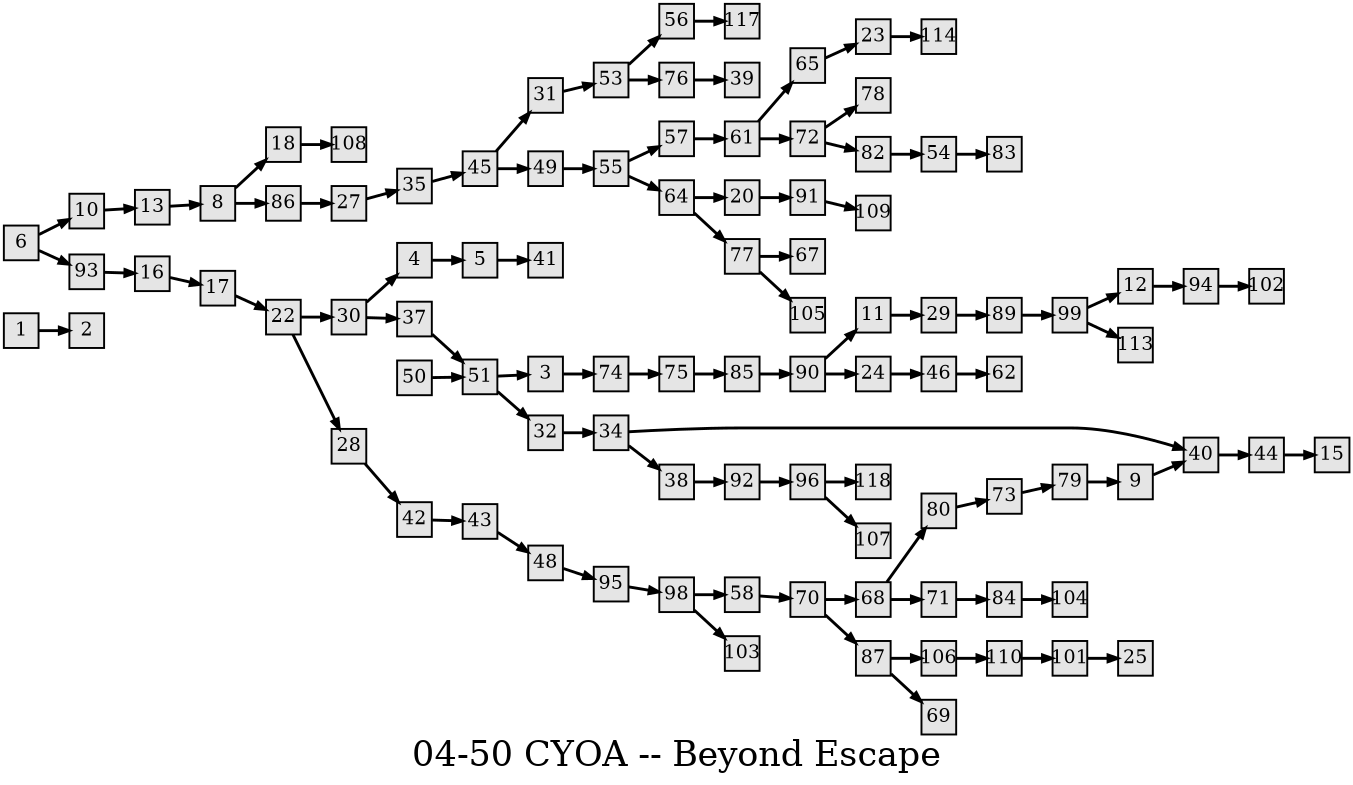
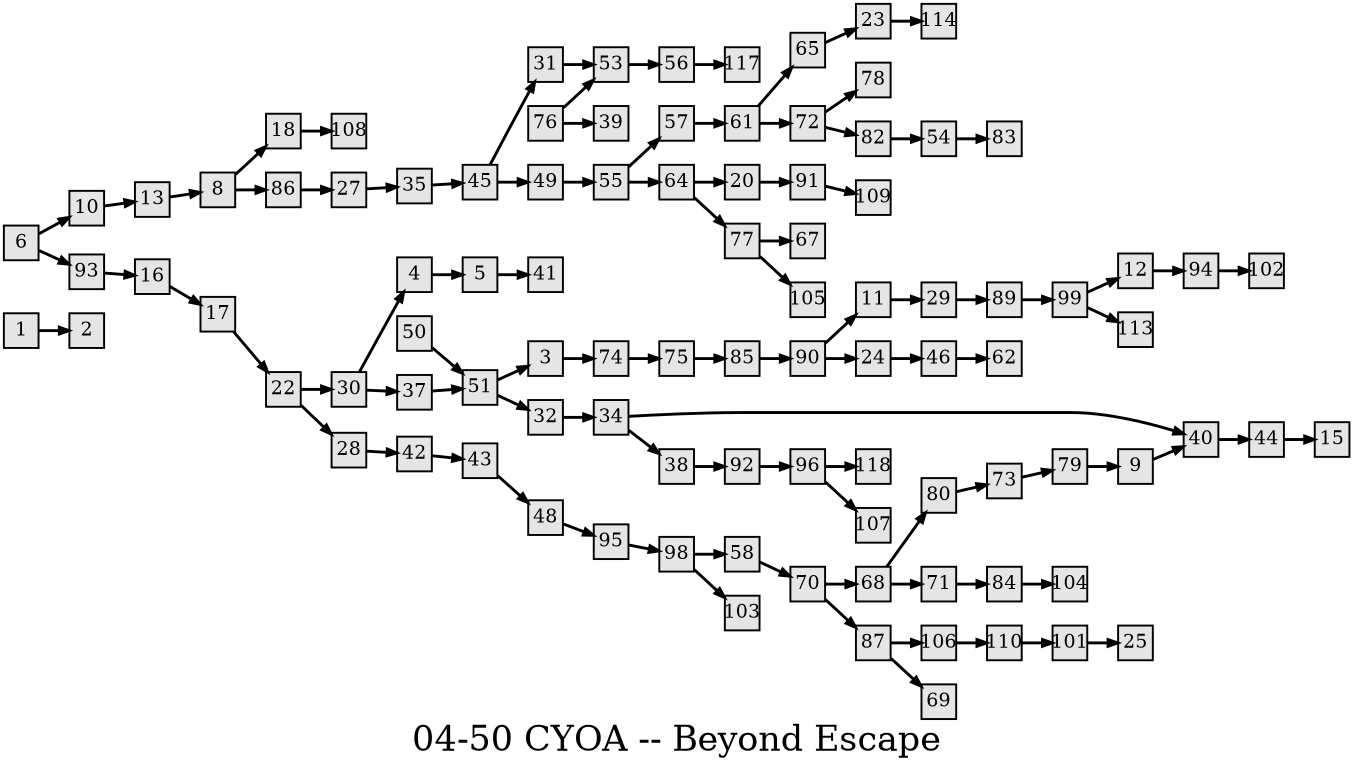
edge "53" -> "76": reversed
